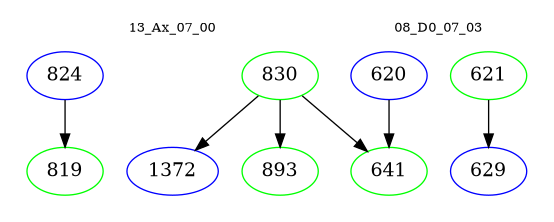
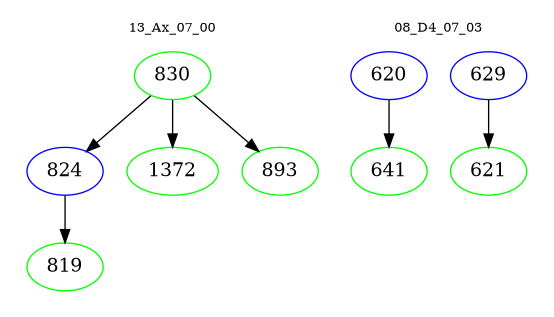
cluster "08_D0_07_03": label "08_D0_07_03" -> "08_D4_07_03"
edge "830" -> "641": now "830" -> "824"
edge "621" -> "629": reversed
node "1372": color blue -> green
